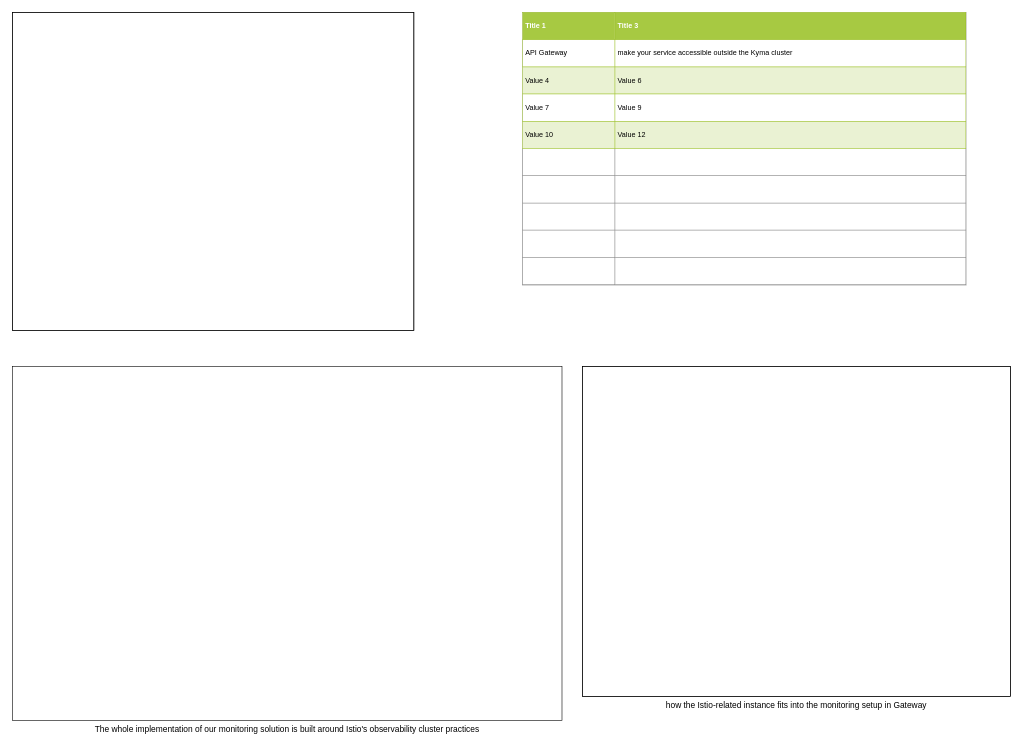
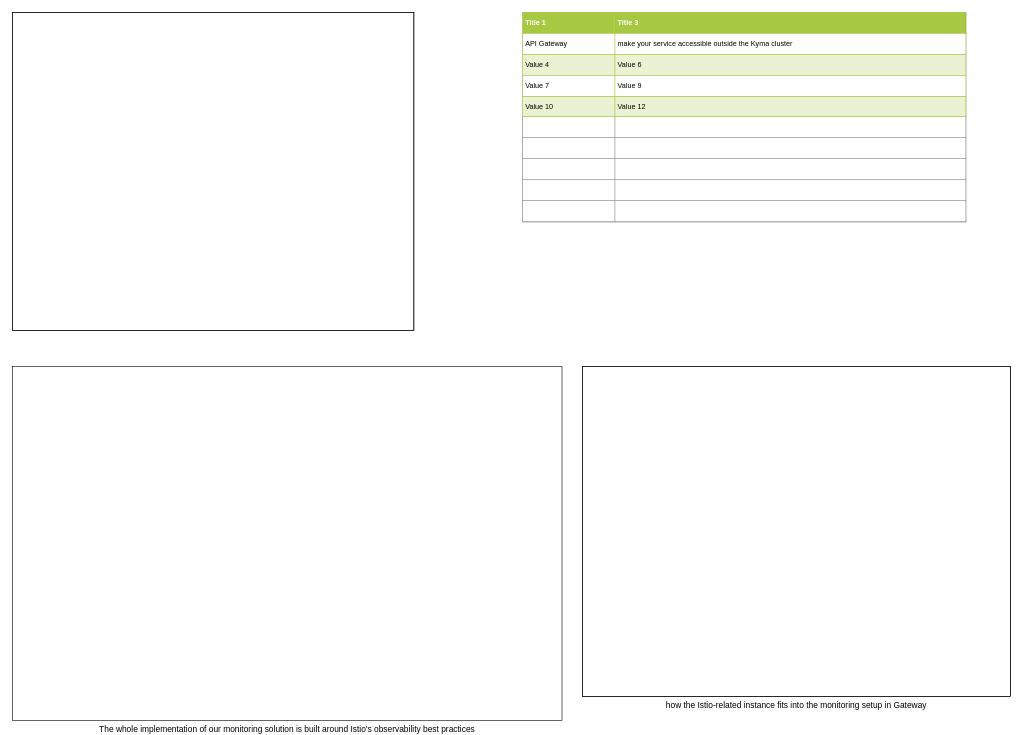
node "Title 1Title 3 API Gateway make your service accessible outside the Kyma cluster Value 4 Value 6 Value 7 Value 9 Value 10 Value 12": size 444x273 -> 444x210
node "The whole implementation of our monitoring solution is built around Istio's observability cluster practices": label "The whole implementation of our monitoring solution is built around Istio's observability cluster practices" -> "The whole implementation of our monitoring solution is built around Istio's observability best practices"
